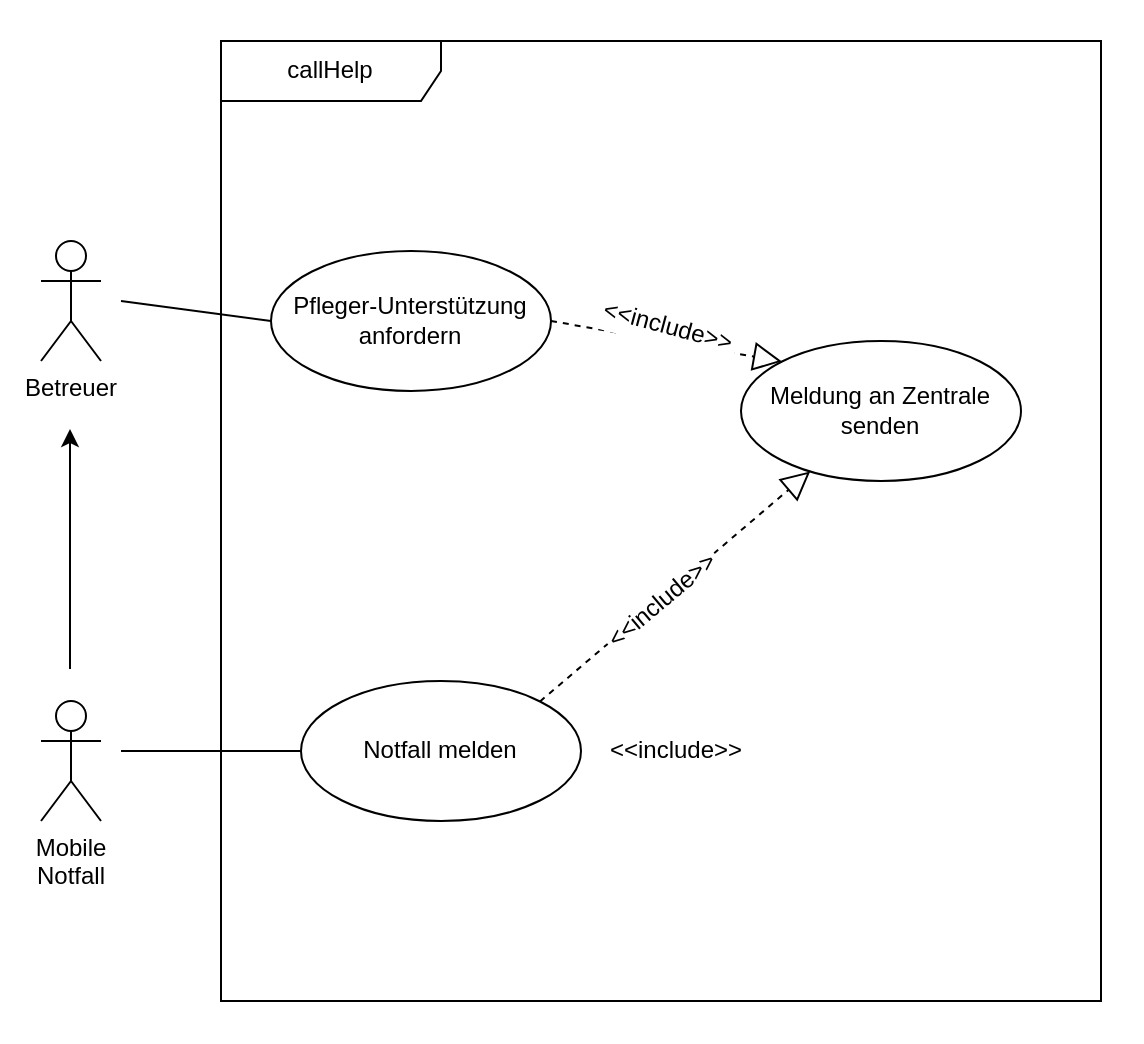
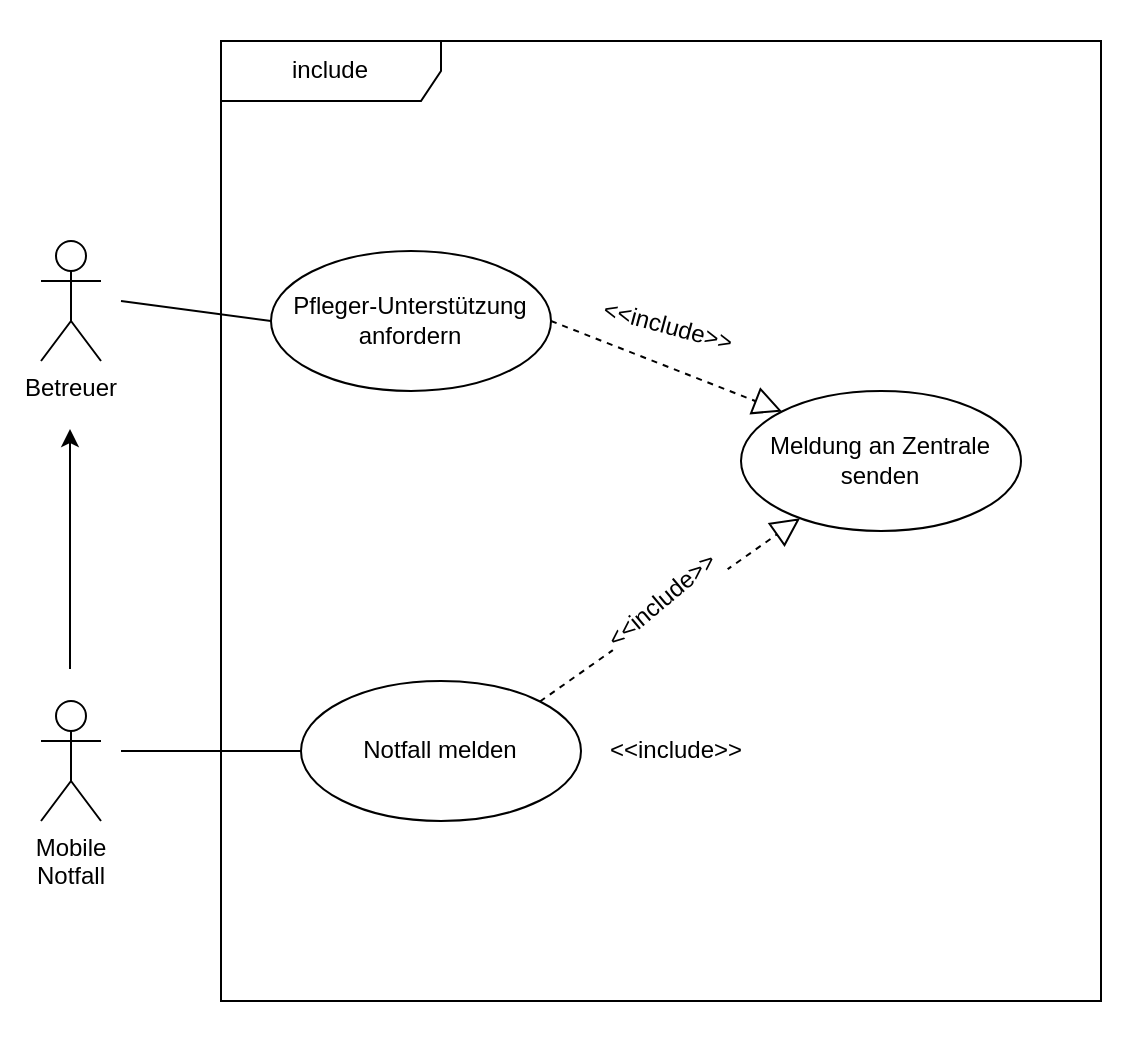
node "callHelp": label "callHelp" -> "include"
node "Meldung an Zentrale senden": moved (881, 411) -> (881, 461)
